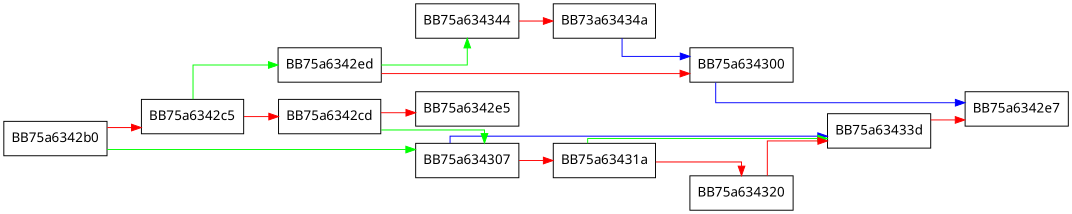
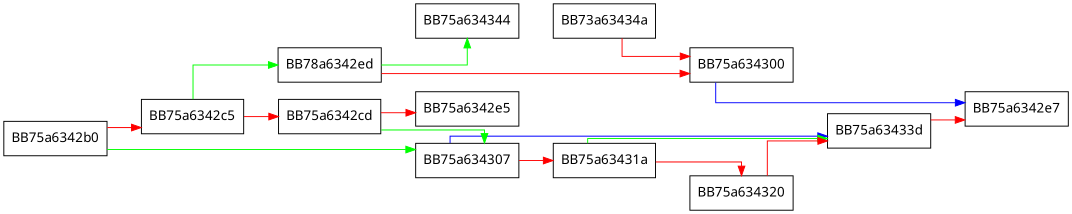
edge "BB75a634344" -> "BB73a63434a": removed
edge "BB73a63434a" -> "BB75a634300": color blue -> red
node "BB75a6342ed": label "BB75a6342ed" -> "BB78a6342ed"
